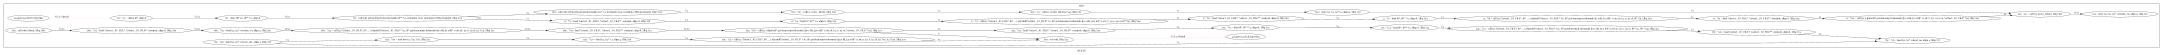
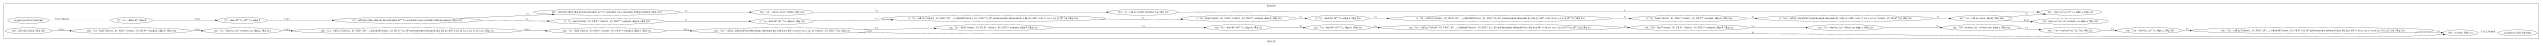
cluster "store": label "store" -> "function"
edge "560::  store i32 %5, i32* %3, align 4, !dbg !159" -> "561::  %11 = call i32 @new_label(), !dbg !166": reversed
edge "579::  %18 = load i32, i32* @word_size, align 4, !dbg !176" -> "579::  %17 = load i32, i32* @local_no, align 4, !dbg !175": reversed
